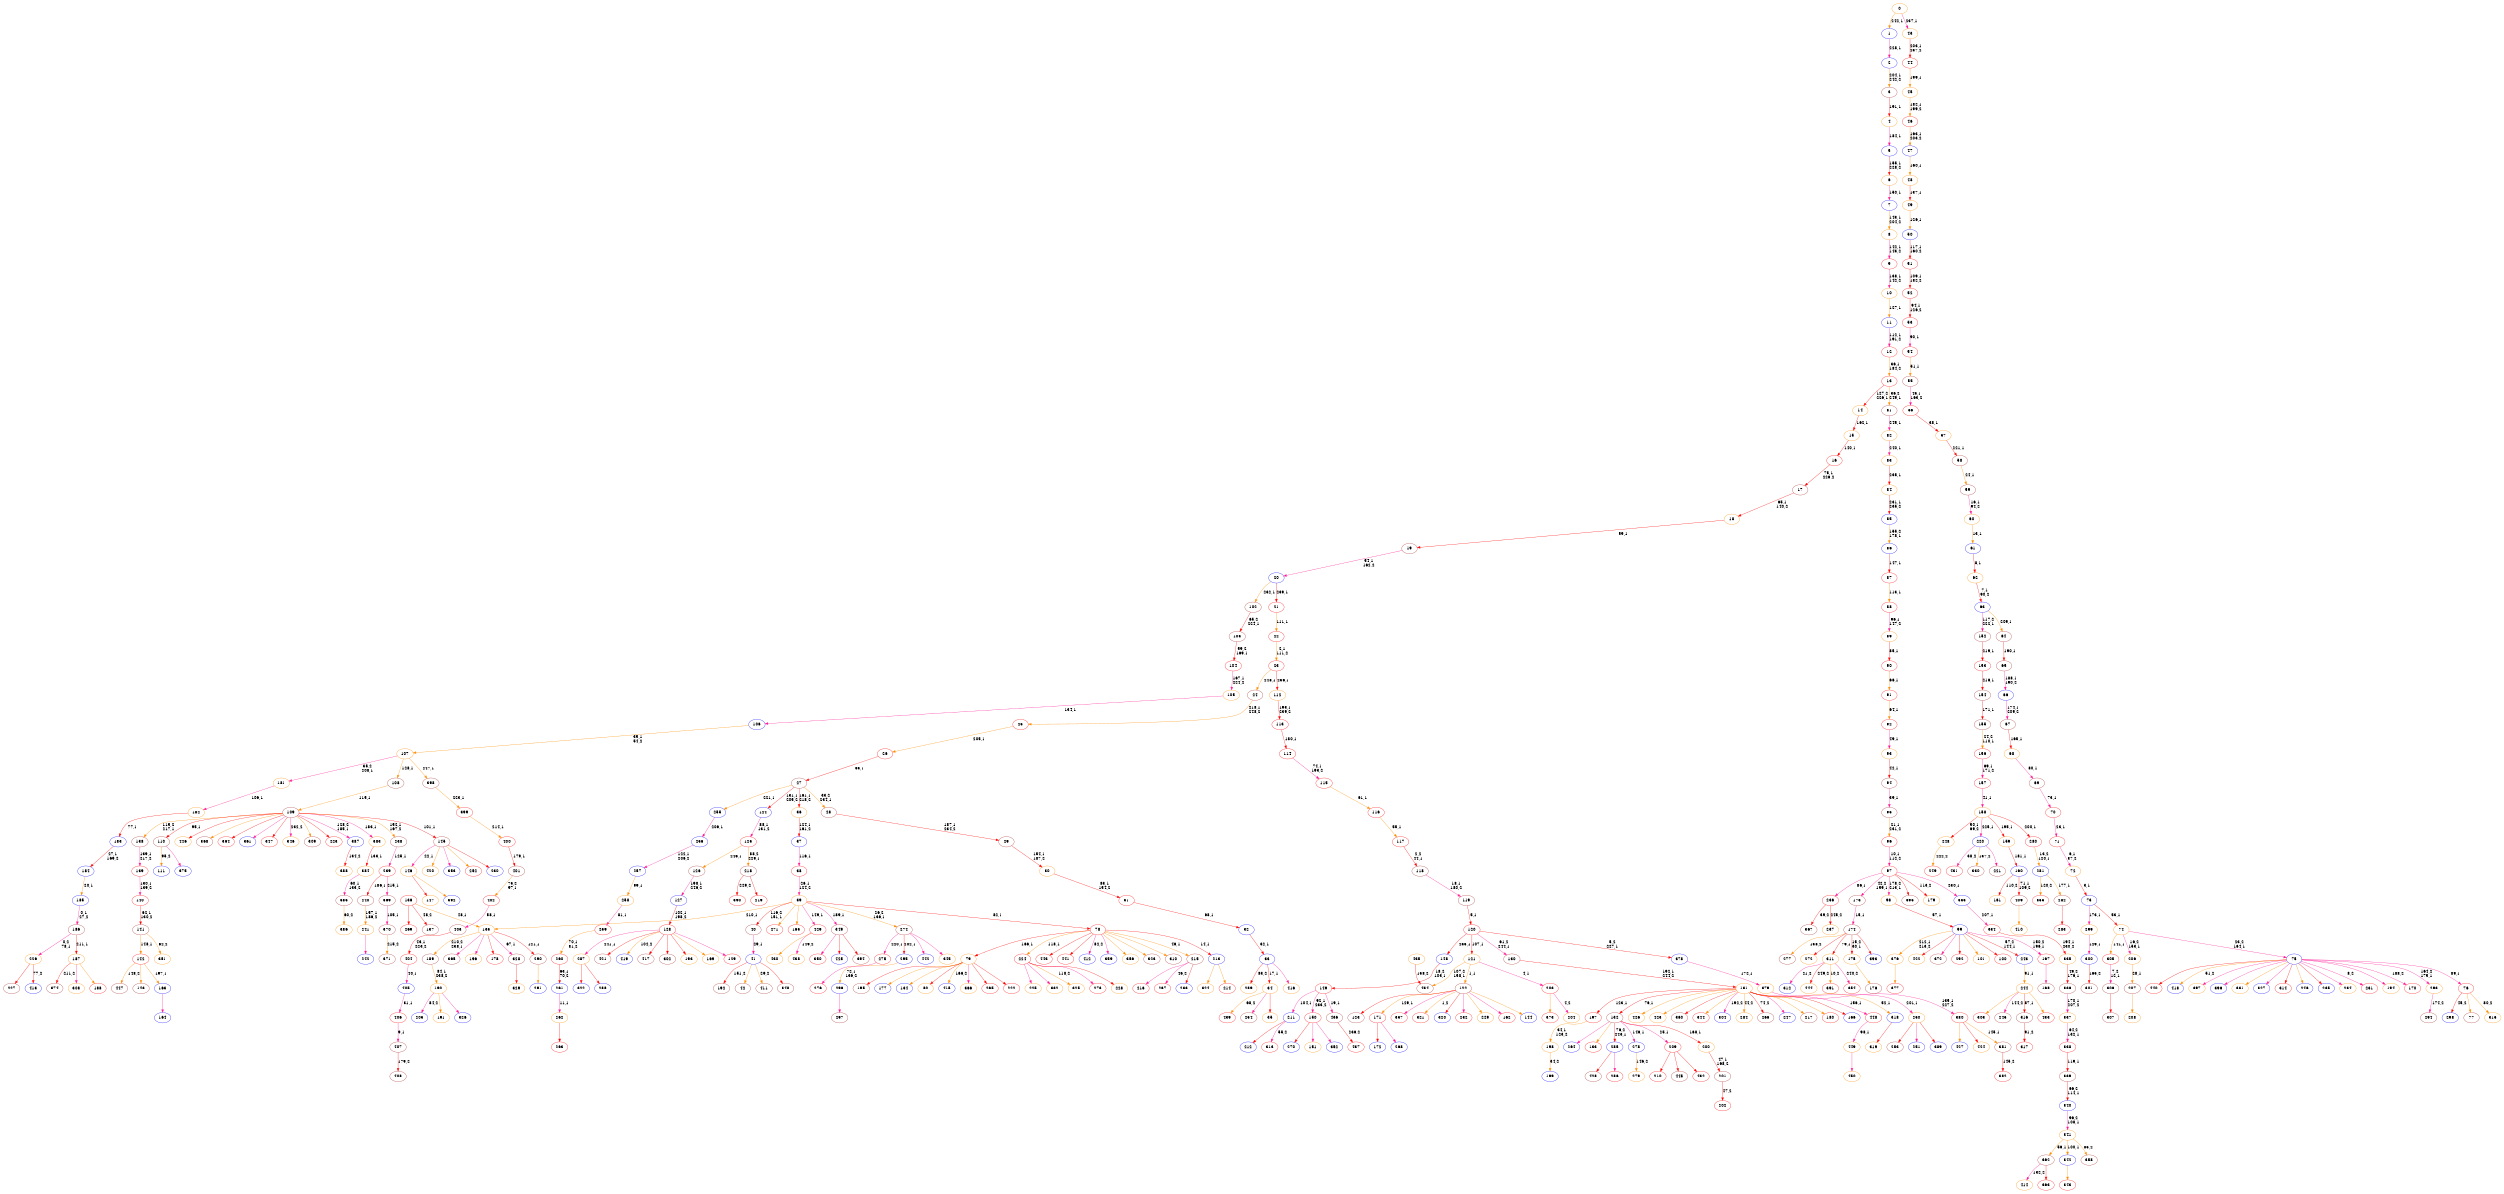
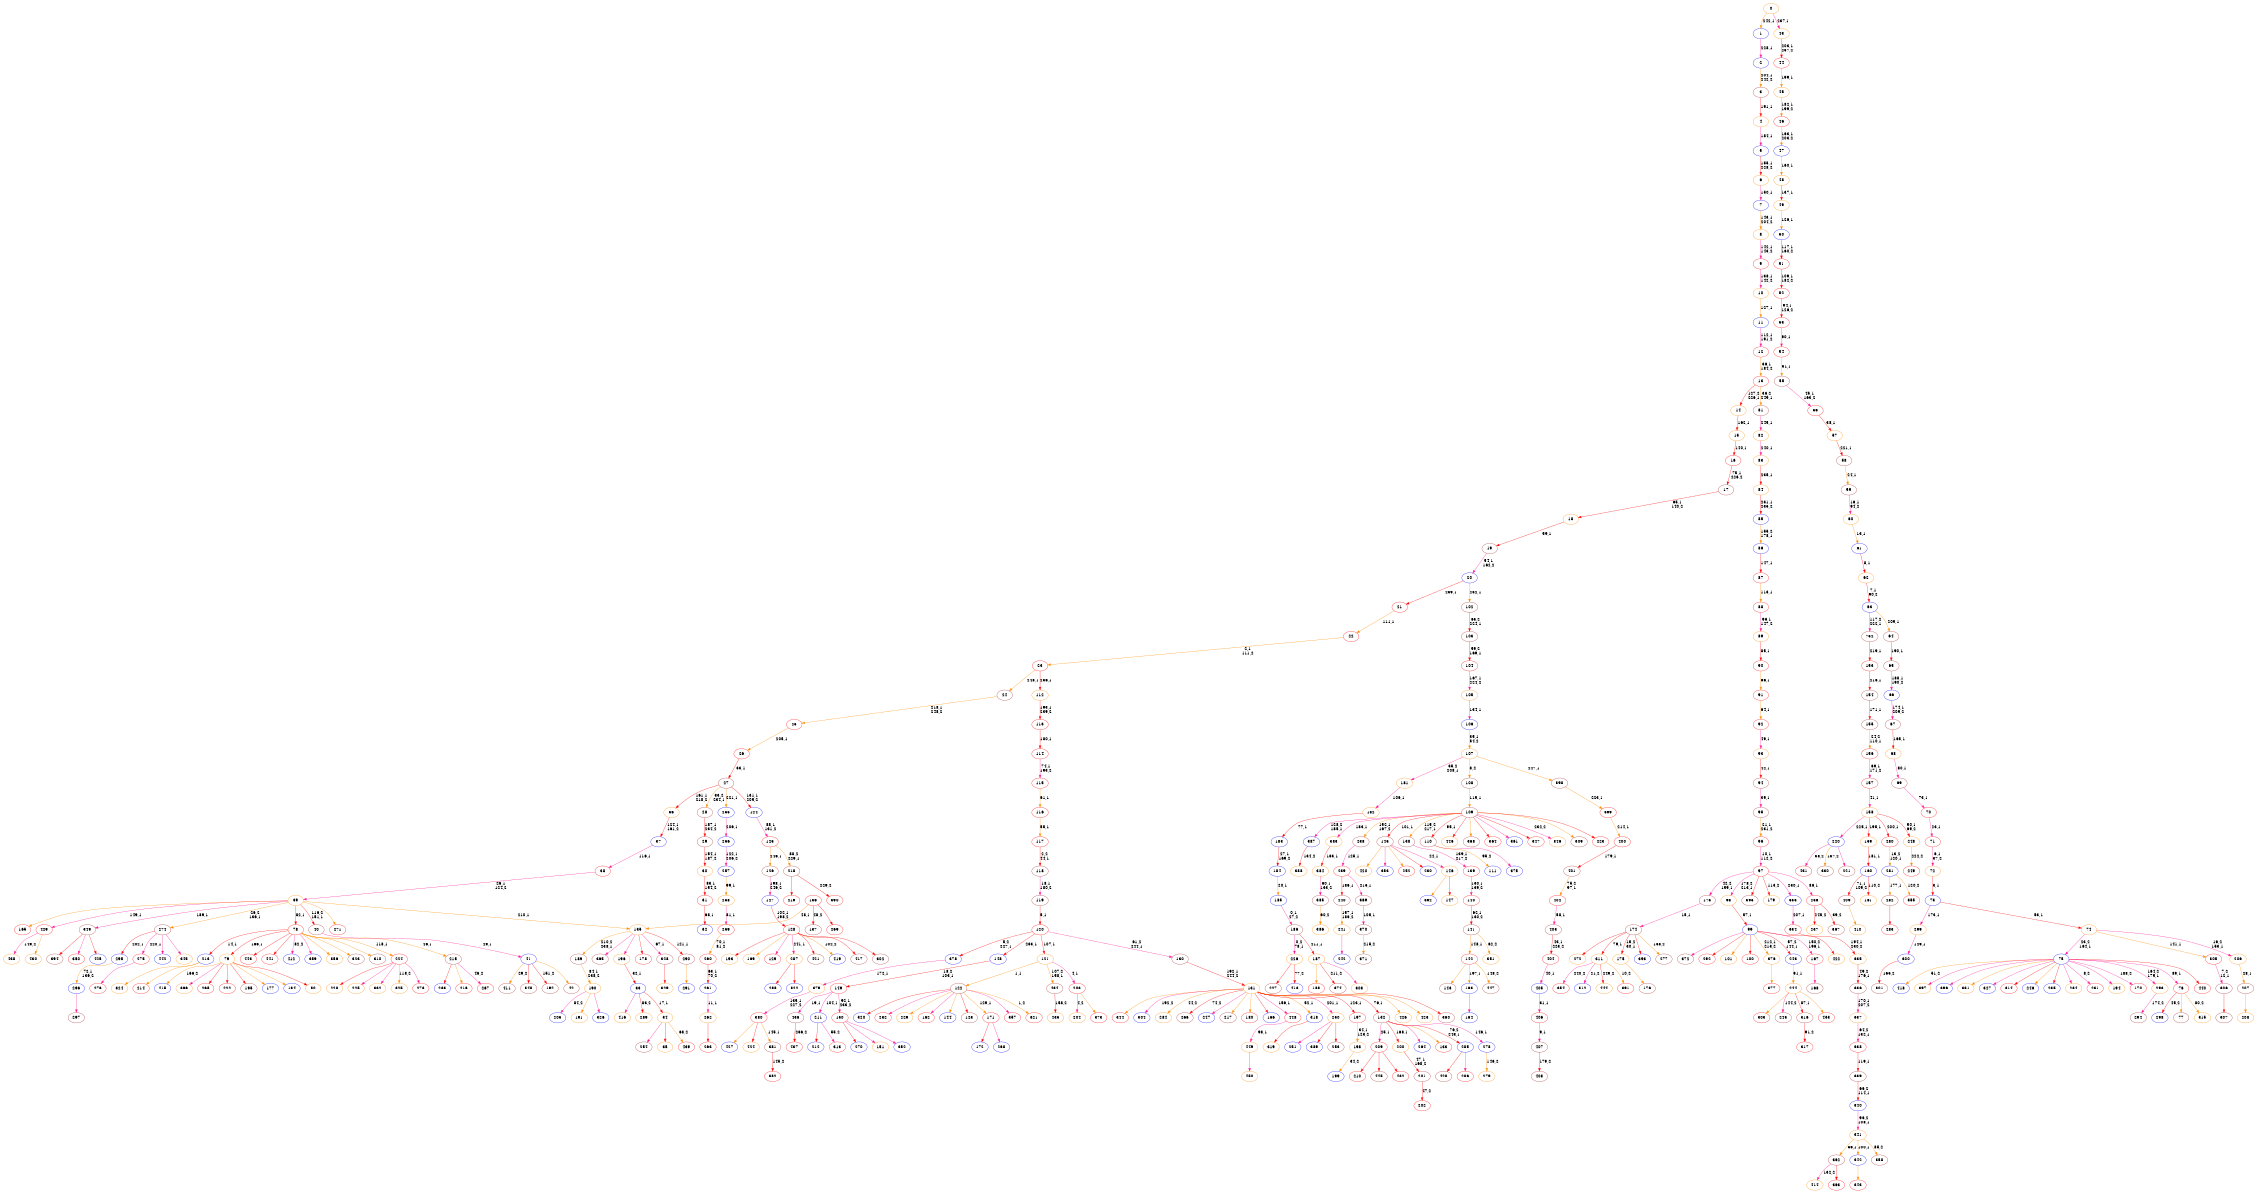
node "152": label "152" -> "752"
edge "107" -> "108": label "128,1" -> "8,2"
edge "32" -> "33": now "196" -> "33"
edge "215" -> "216": color deeppink -> darkorange
edge "435" -> "434": reversed
